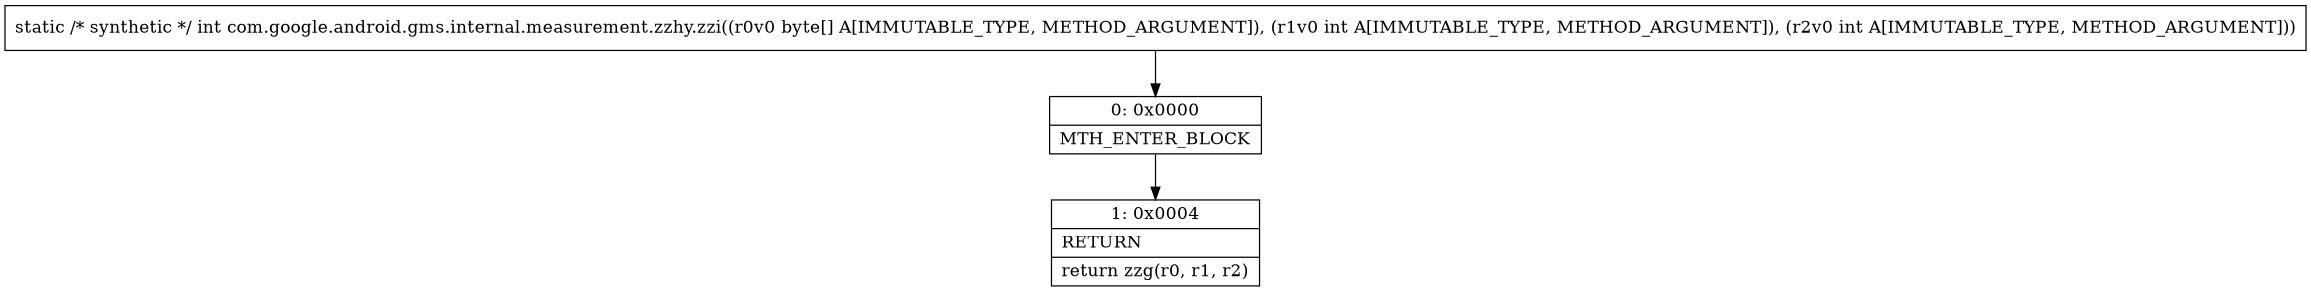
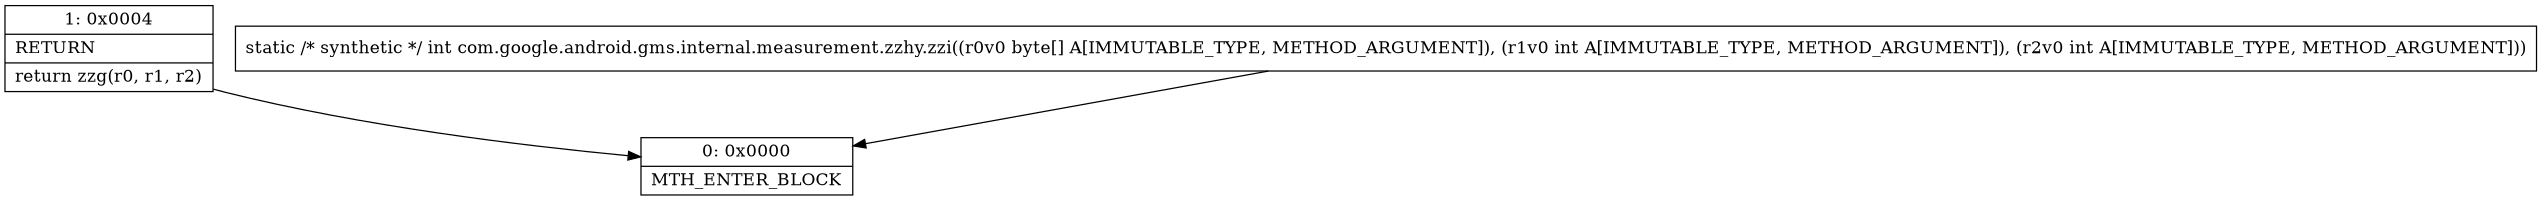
edge "0: 0x0000" -> "1: 0x0004": reversed
